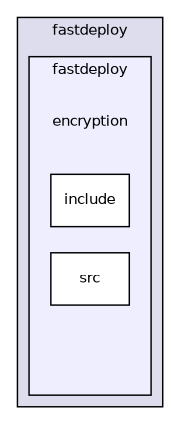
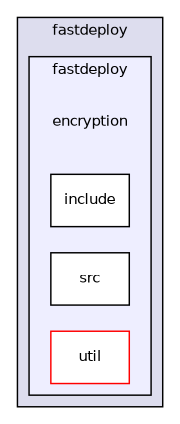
node "util": added
